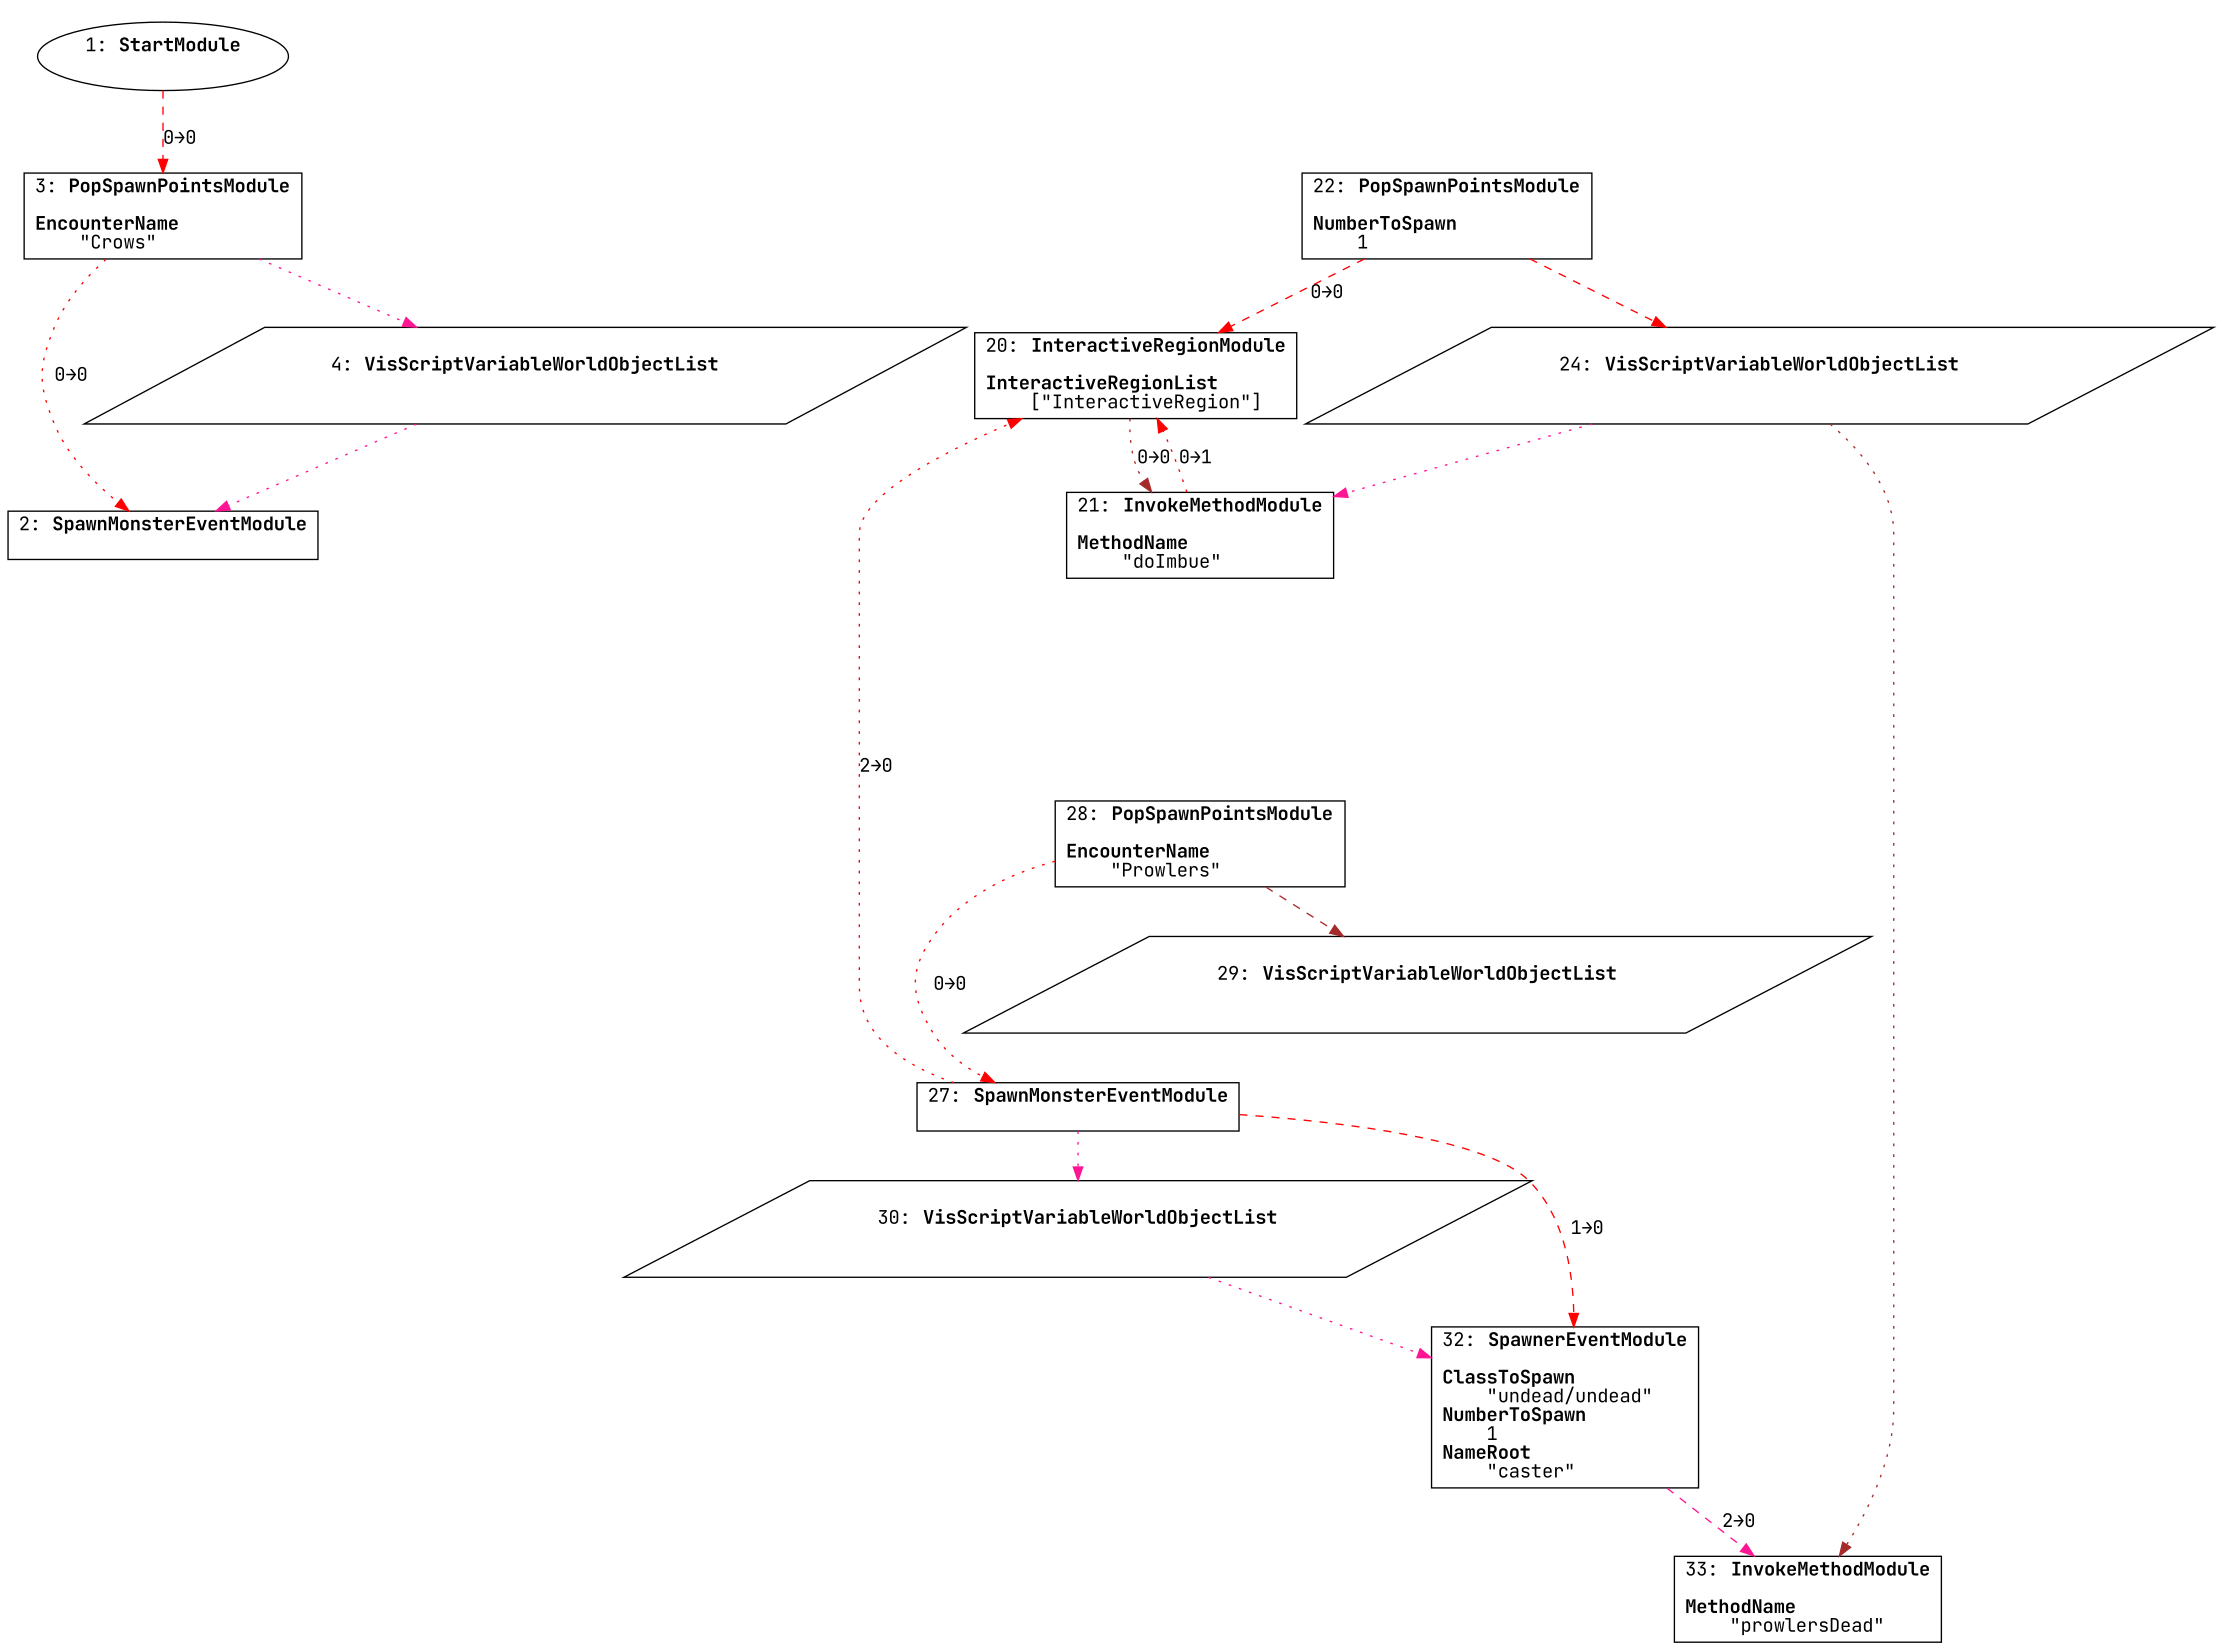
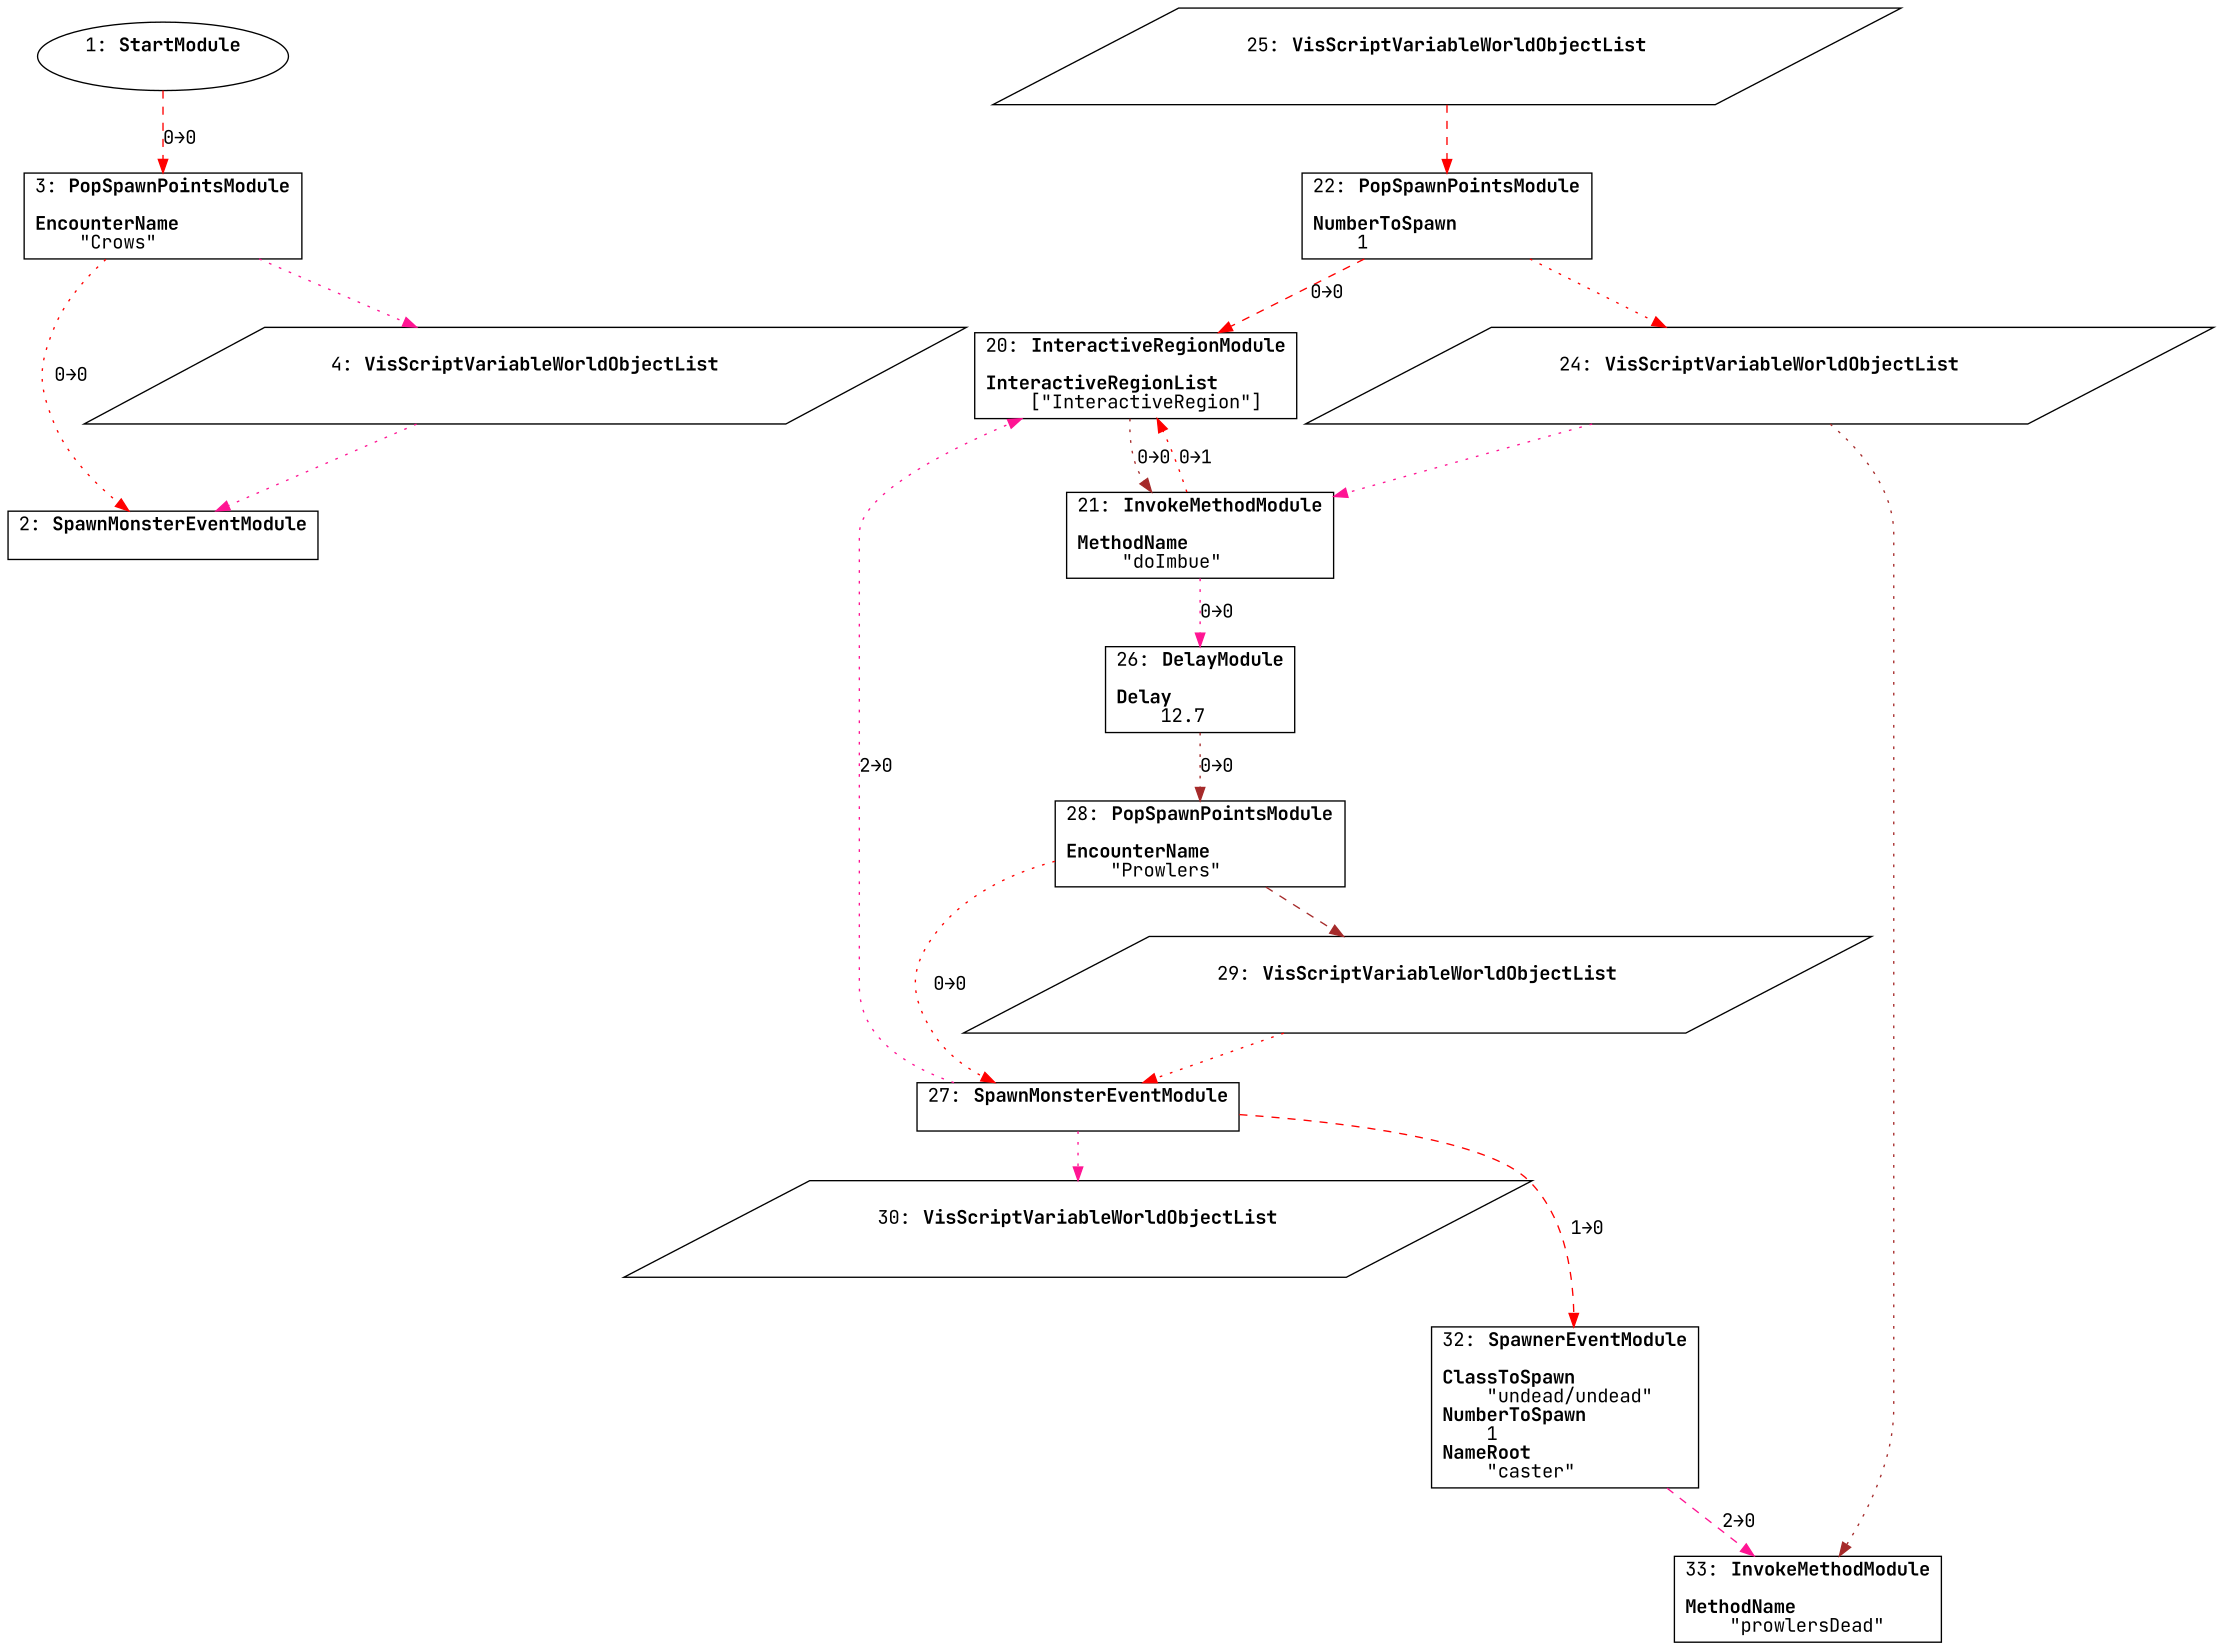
node "25:": added
edge "22:" -> "24:": style dashed -> dotted
node "26:": added
edge "27:" -> "20:": color red -> deeppink
edge "29:" -> "27:": added
edge "30:" -> "32:": removed
